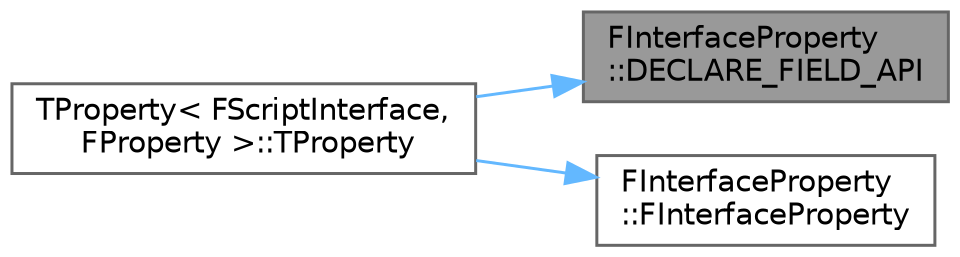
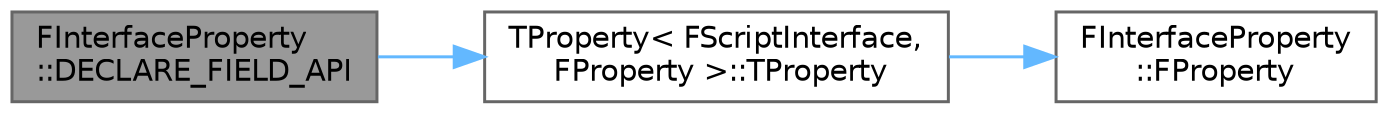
edge "TProperty< FScriptInterface, FProperty >::TProperty" -> "FInterfaceProperty ::DECLARE_FIELD_API": reversed
node "FInterfaceProperty ::FInterfaceProperty": label "FInterfaceProperty ::FInterfaceProperty" -> "FInterfaceProperty ::FProperty"
